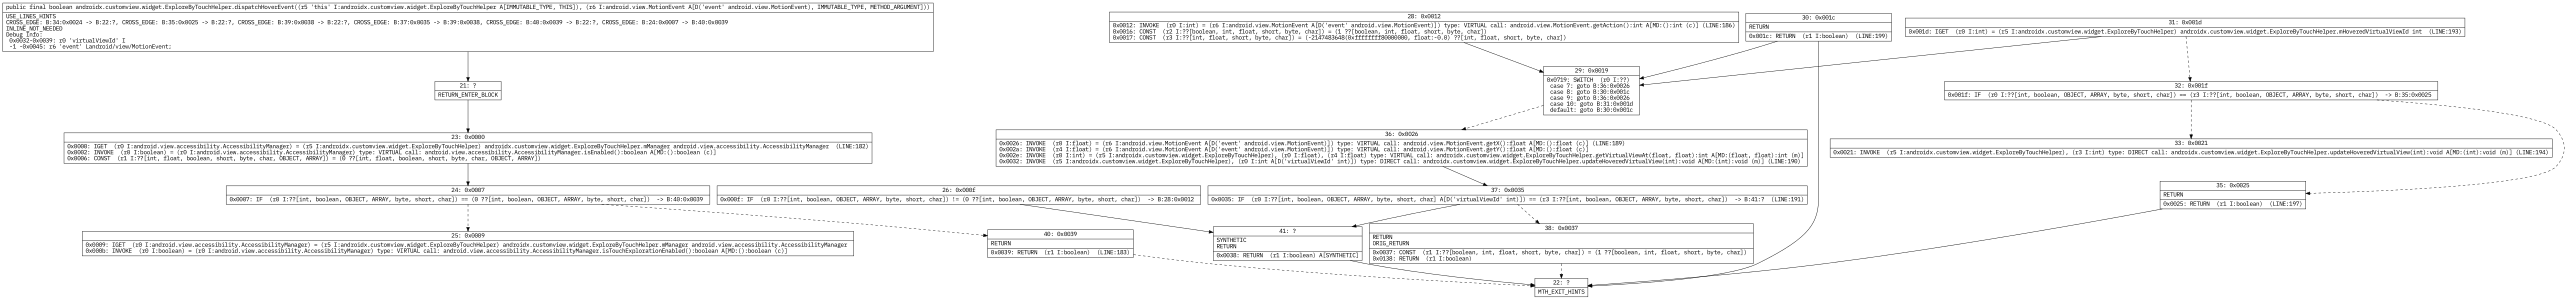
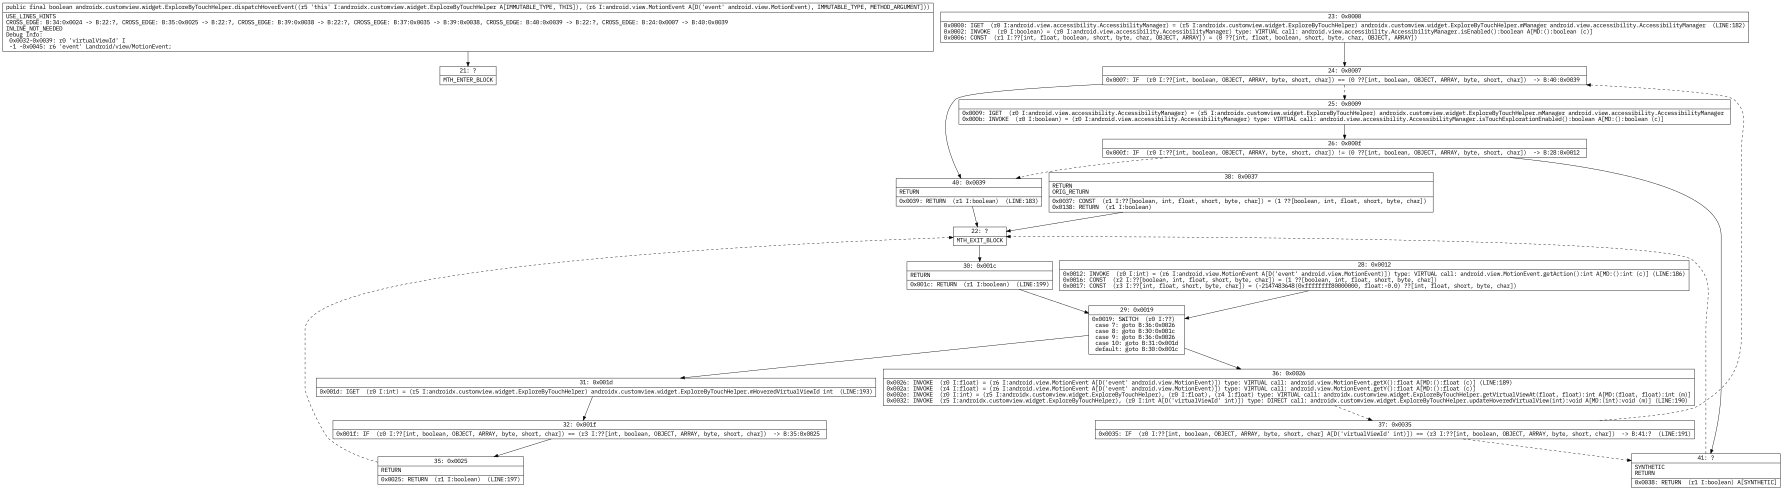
edge "31: 0x001d" -> "32: 0x001f": style dashed -> solid
edge "31: 0x001d" -> "29: 0x0019": reversed
node "29: 0x0019": text "0x0719: SWITCH  (r0 I:??)" -> "0x0019: SWITCH  (r0 I:??)"
node "21: ?": text "RETURN_ENTER_BLOCK" -> "MTH_ENTER_BLOCK"
edge "21: ?" -> "23: 0x0000": removed
edge "29: 0x0019" -> "36: 0x0026": style dashed -> solid
edge "25: 0x0009" -> "26: 0x000f": added
node "33: 0x0021": removed
edge "26: 0x000f" -> "40: 0x0039": added
edge "32: 0x001f" -> "35: 0x0025": style dashed -> solid
edge "36: 0x0026" -> "37: 0x0035": style solid -> dashed
edge "37: 0x0035" -> "38: 0x0037": now "37: 0x0035" -> "24: 0x0007"
edge "37: 0x0035" -> "41: ?": style solid -> dashed
edge "24: 0x0007" -> "40: 0x0039": style dashed -> solid
edge "30: 0x001c" -> "22: ?": reversed
edge "35: 0x0025" -> "22: ?": style solid -> dashed
edge "38: 0x0037" -> "22: ?": style dashed -> solid
edge "40: 0x0039" -> "22: ?": style dashed -> solid
edge "41: ?" -> "22: ?": style solid -> dashed
node "22: ?": text "MTH_EXIT_HINTS" -> "MTH_EXIT_BLOCK"
